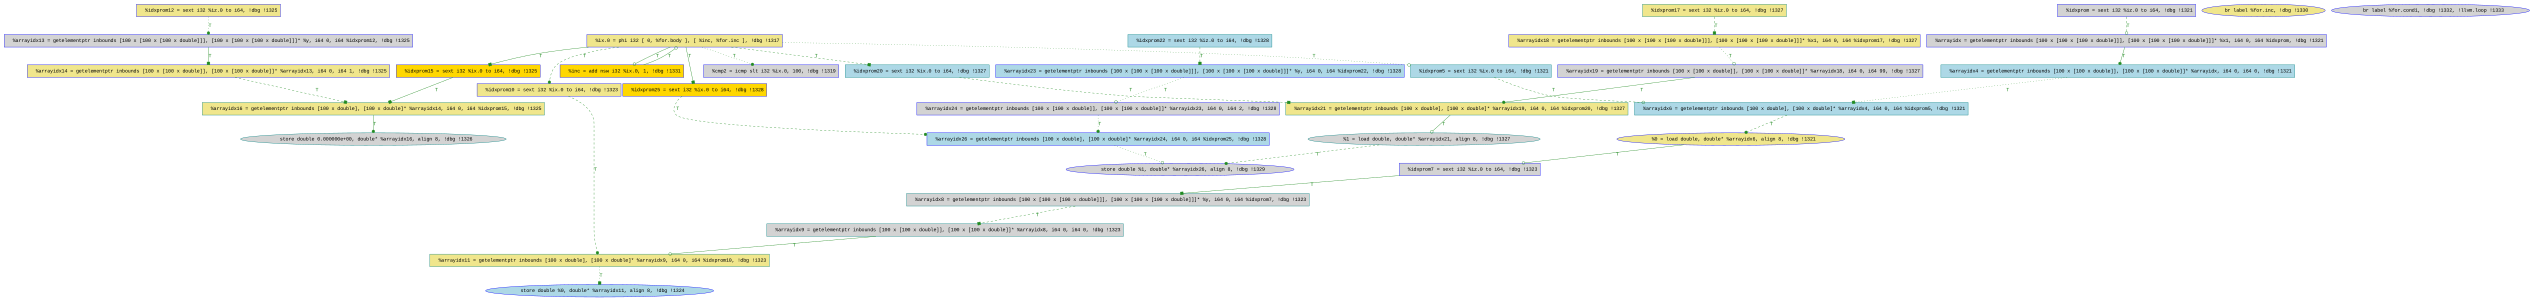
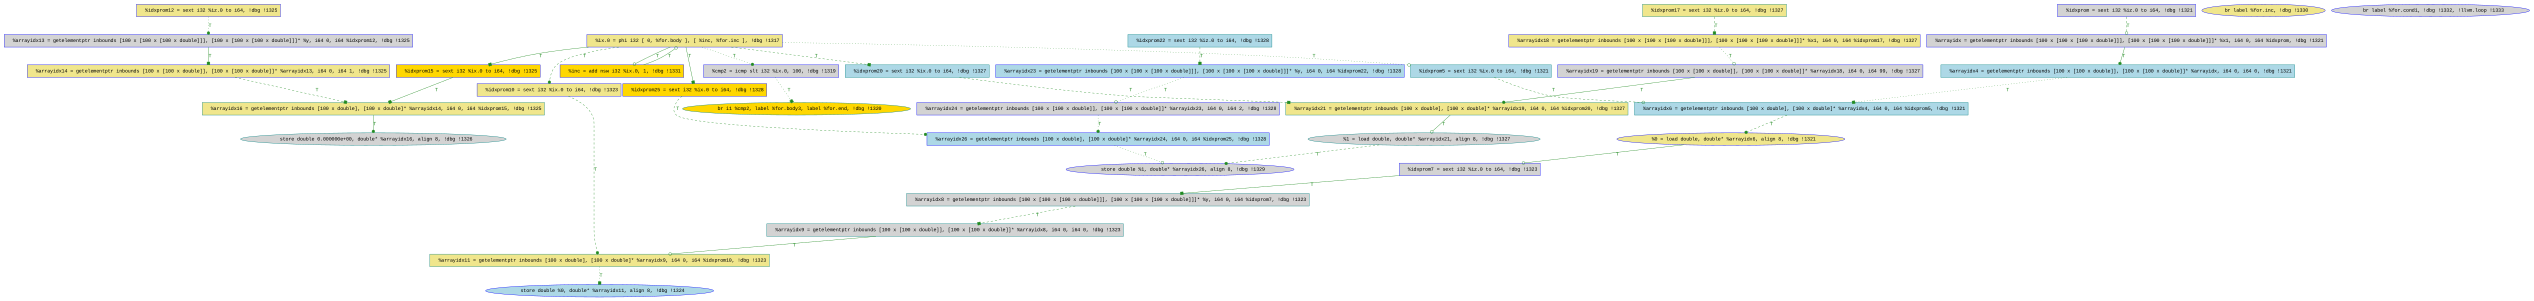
node "br i1 %cmp2, label %for.body3, label %for.end, !dbg !1320": added
